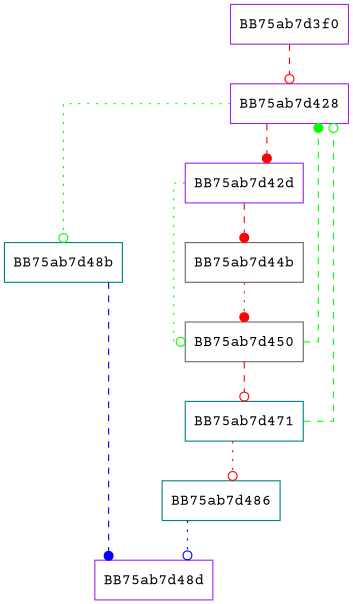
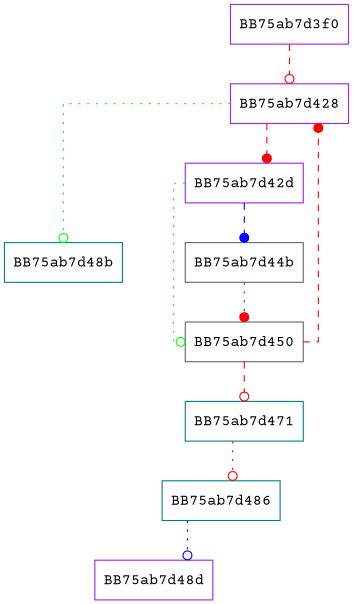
edge "BB75ab7d42d" -> "BB75ab7d44b": color red -> blue
edge "BB75ab7d450" -> "BB75ab7d428": color green -> red
edge "BB75ab7d471" -> "BB75ab7d428": removed
edge "BB75ab7d48b" -> "BB75ab7d48d": removed
